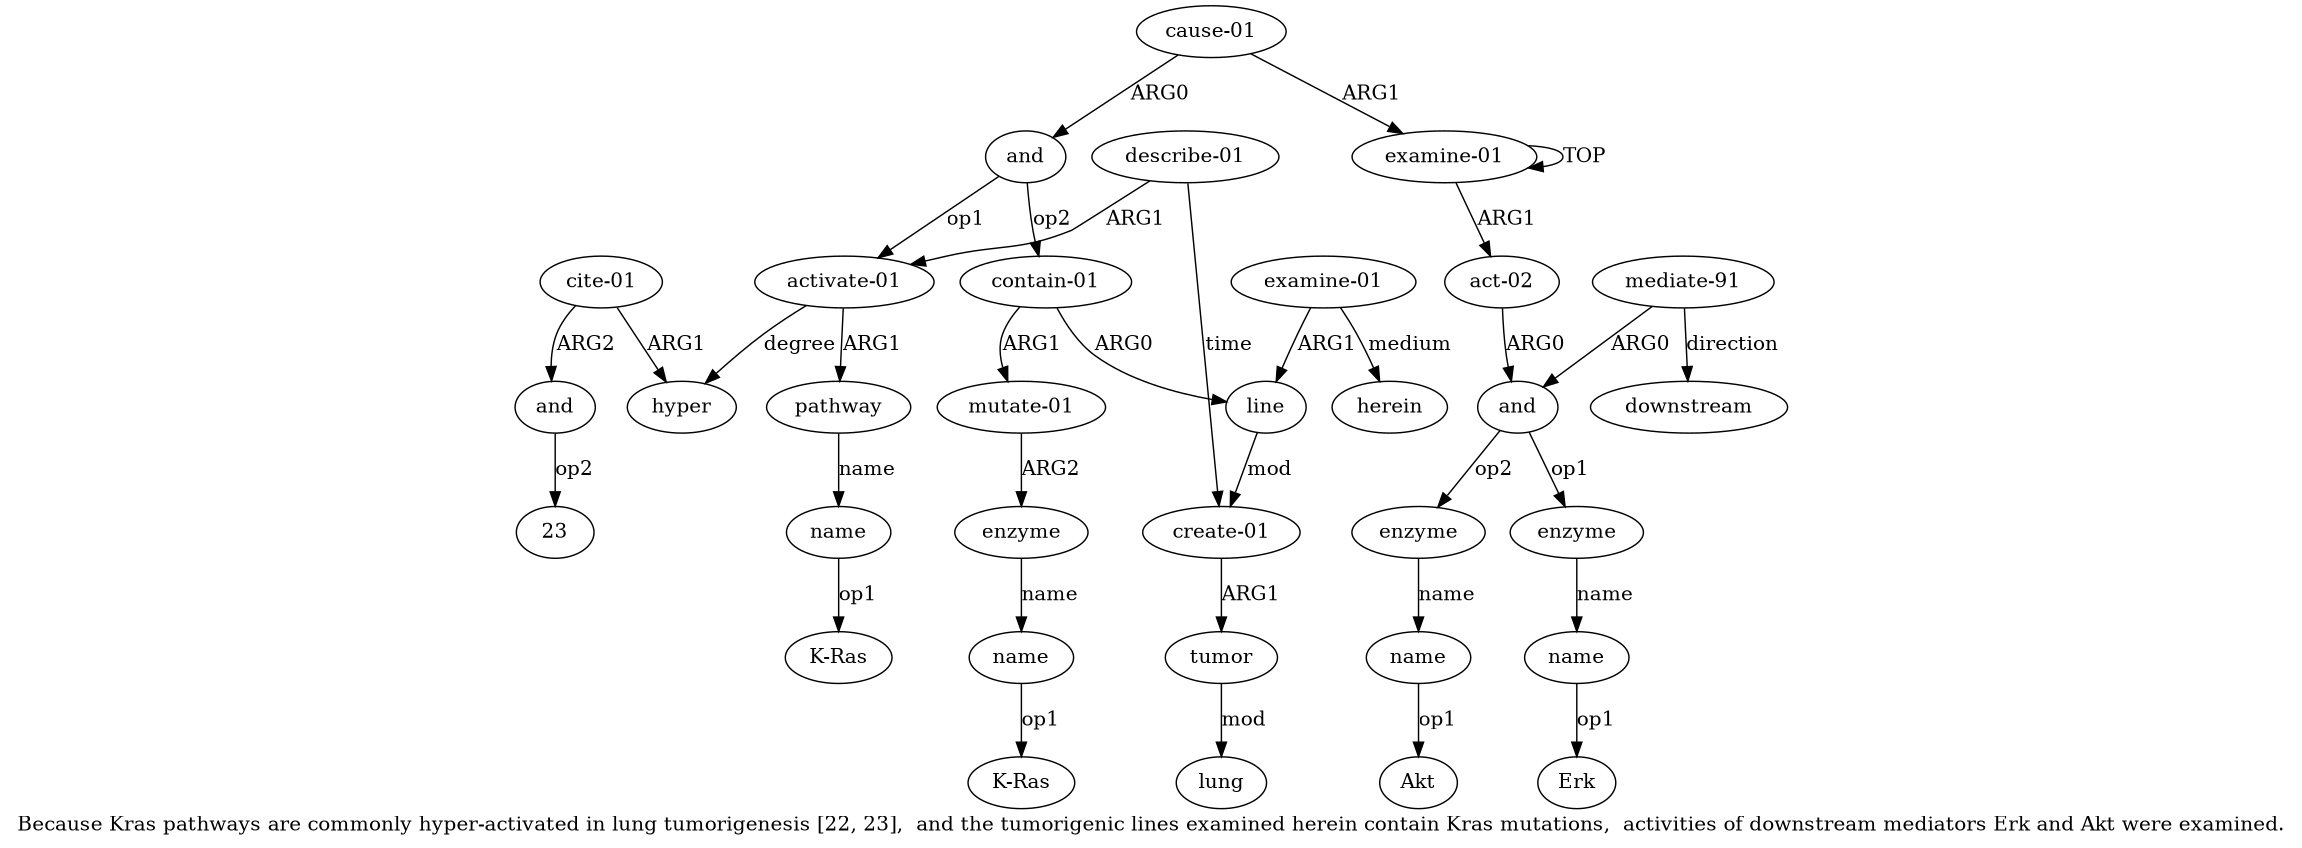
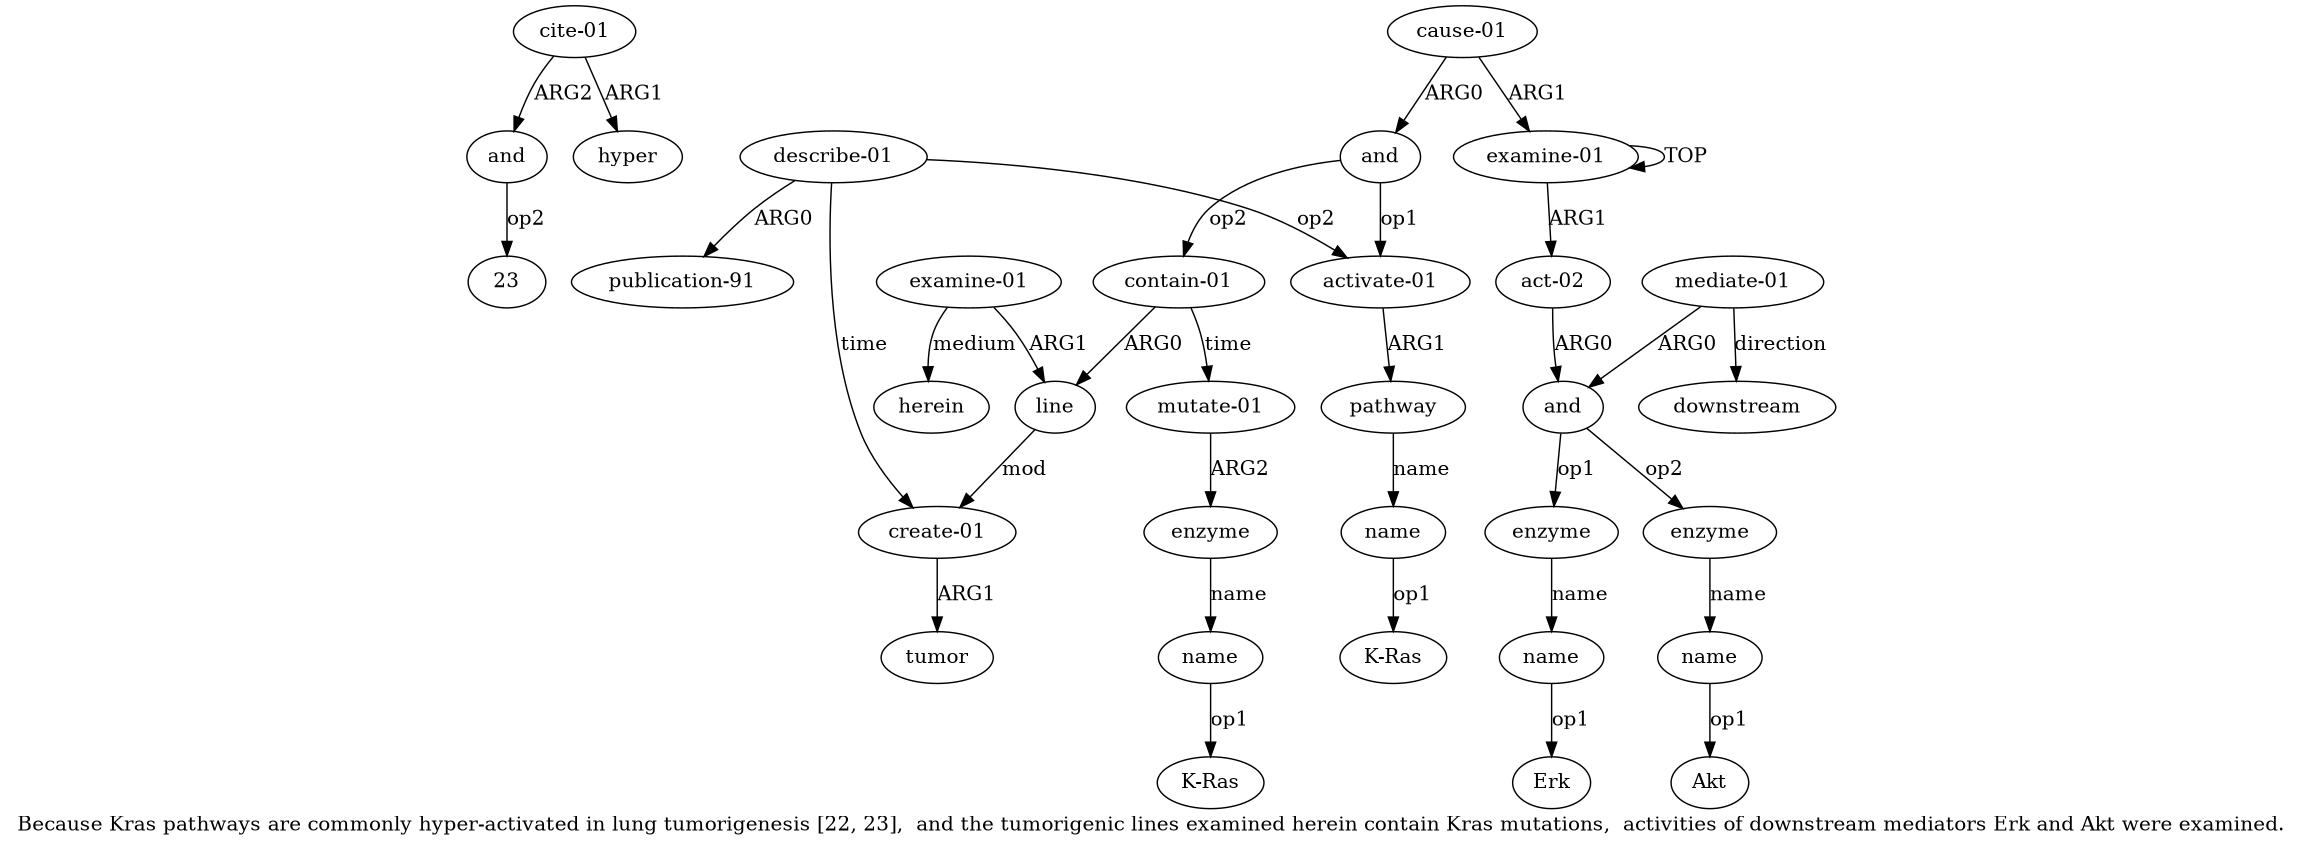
edge "describe-01" -> "activate-01": label "ARG1" -> "op2"
node "publication-91": added
node "mediate-91": label "mediate-91" -> "mediate-01"
edge "activate-01" -> "hyper": removed, label "degree"
edge "contain-01" -> "mutate-01": label "ARG1" -> "time"
node "lung": removed
